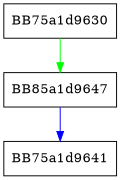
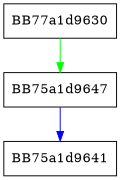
node "BB75a1d9630": label "BB75a1d9630" -> "BB77a1d9630"
node "BB85a1d9647": label "BB85a1d9647" -> "BB75a1d9647"
